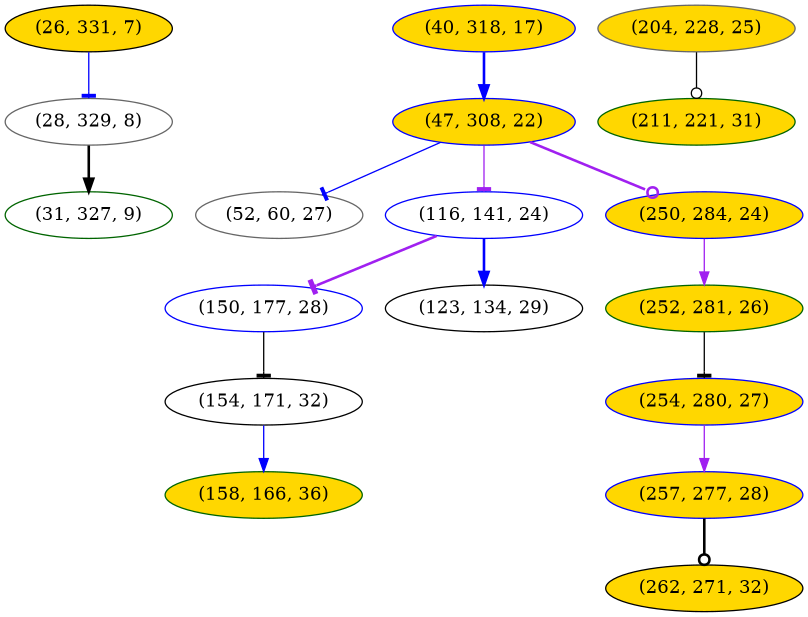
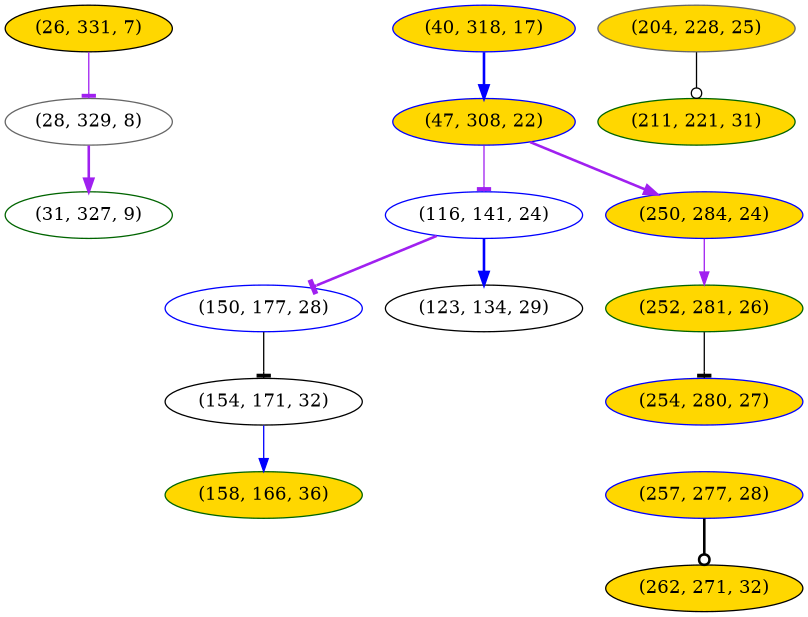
edge "(26, 331, 7)" -> "(28, 329, 8)": color blue -> purple
edge "(28, 329, 8)" -> "(31, 327, 9)": color black -> purple
edge "(47, 308, 22)" -> "(250, 284, 24)": arrowhead odot -> normal
node "(52, 60, 27)": removed
edge "(254, 280, 27)" -> "(257, 277, 28)": removed
